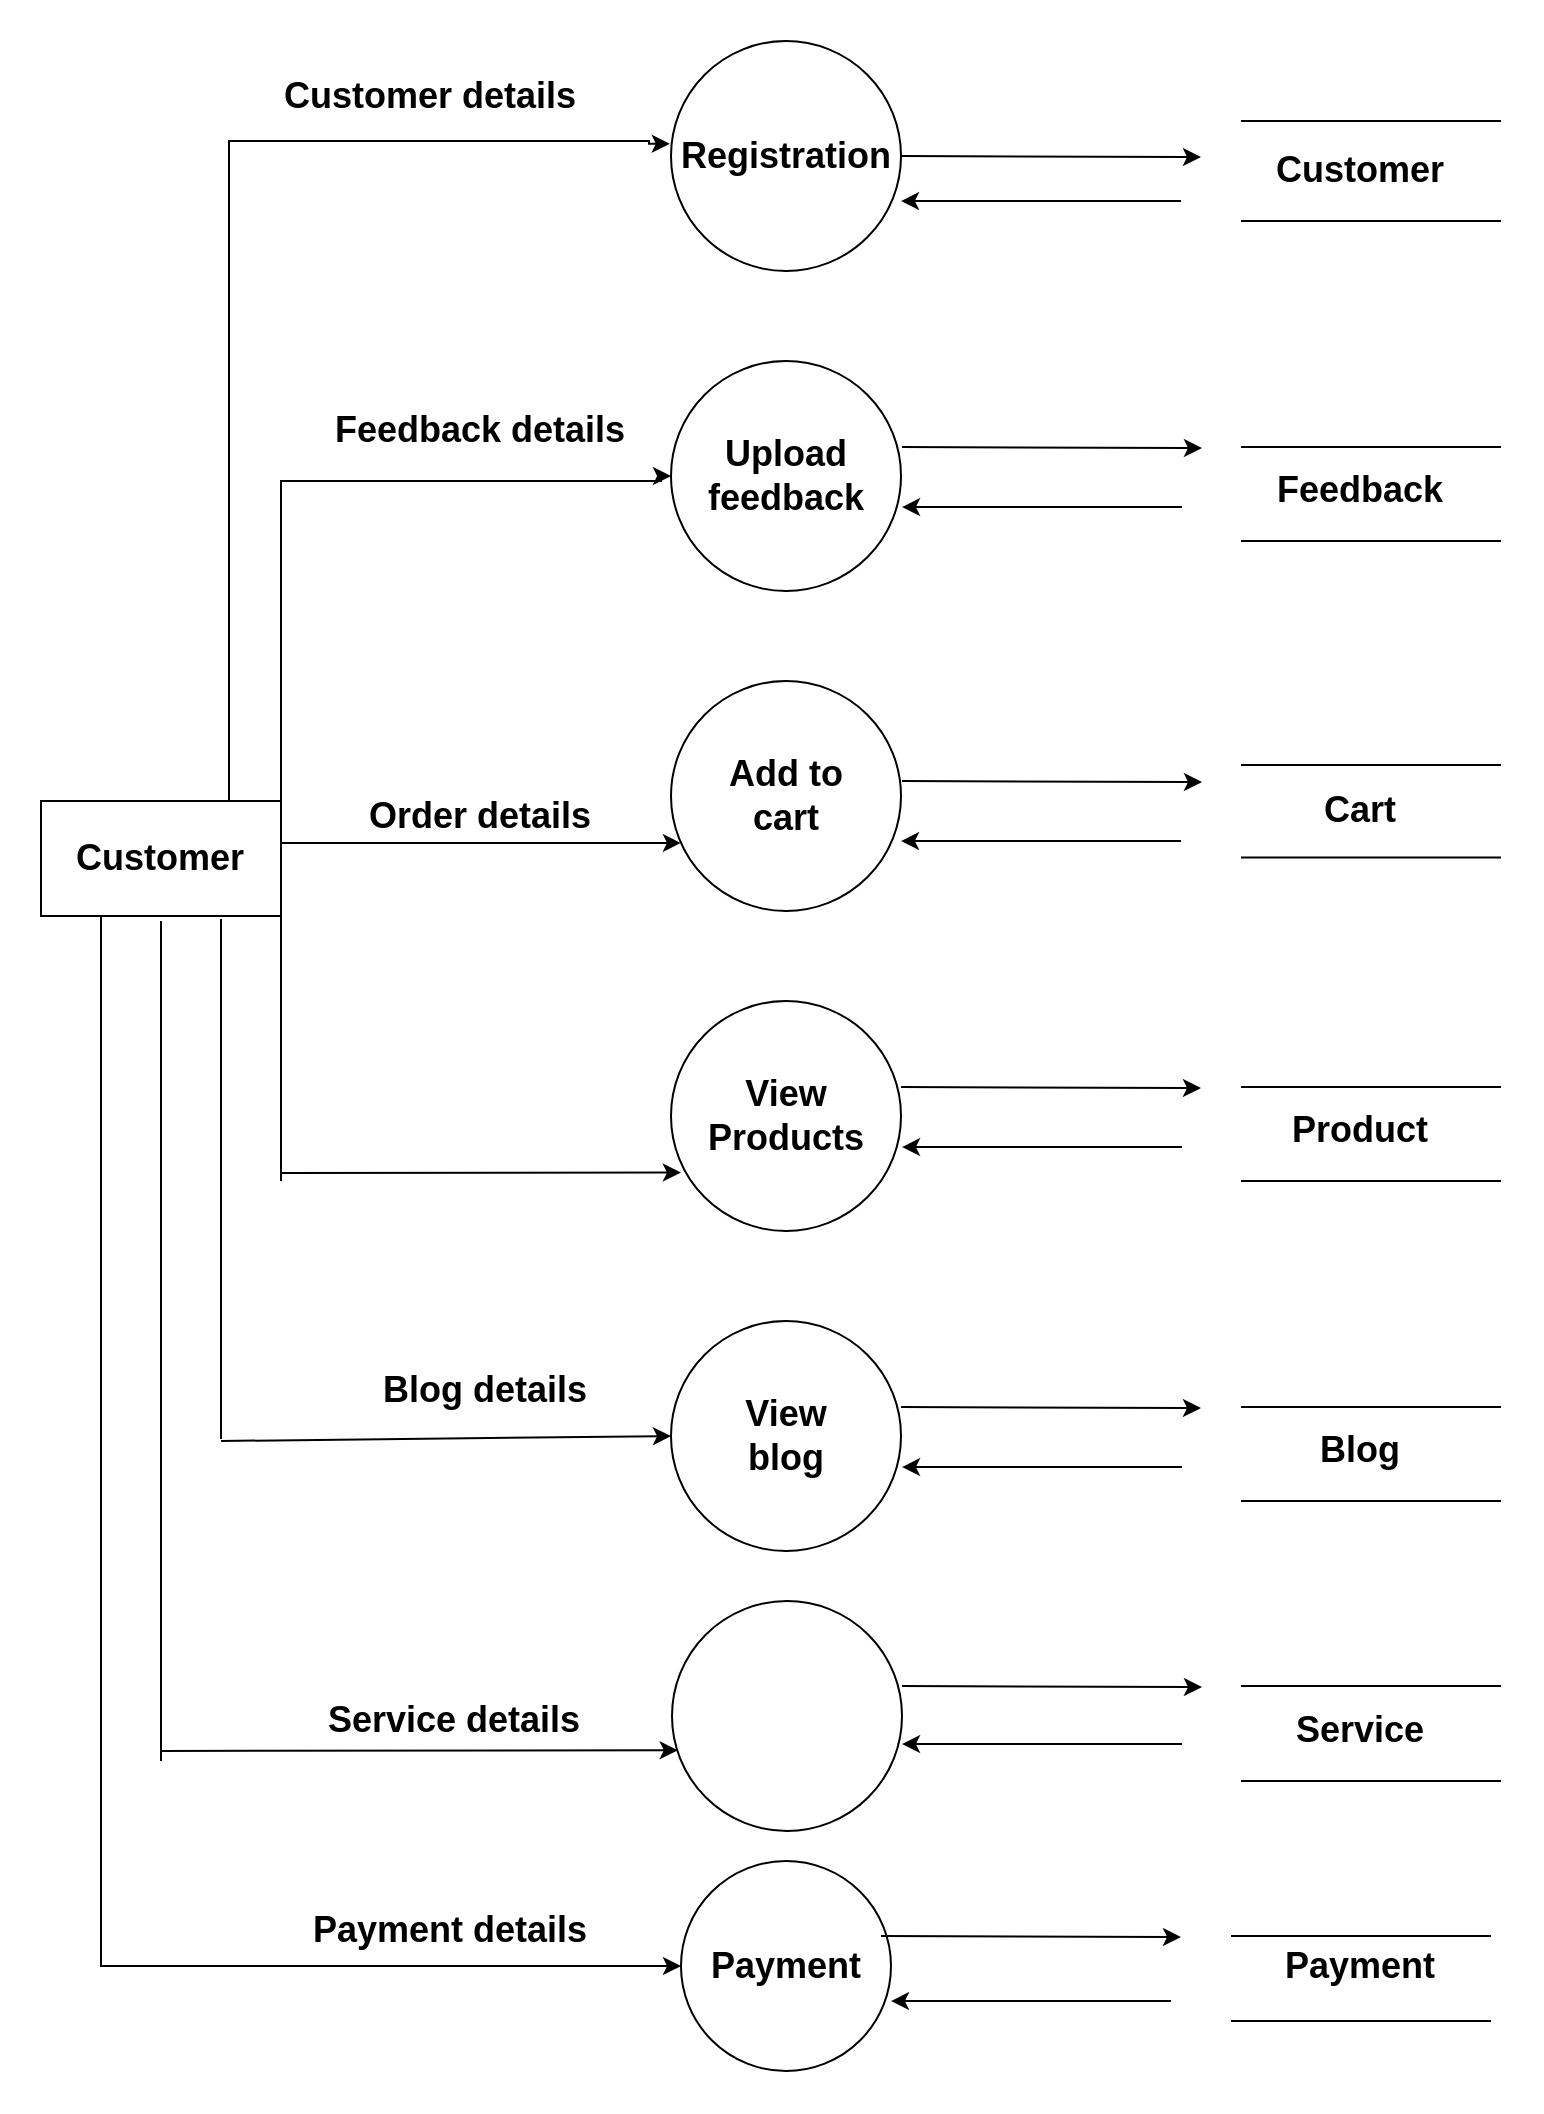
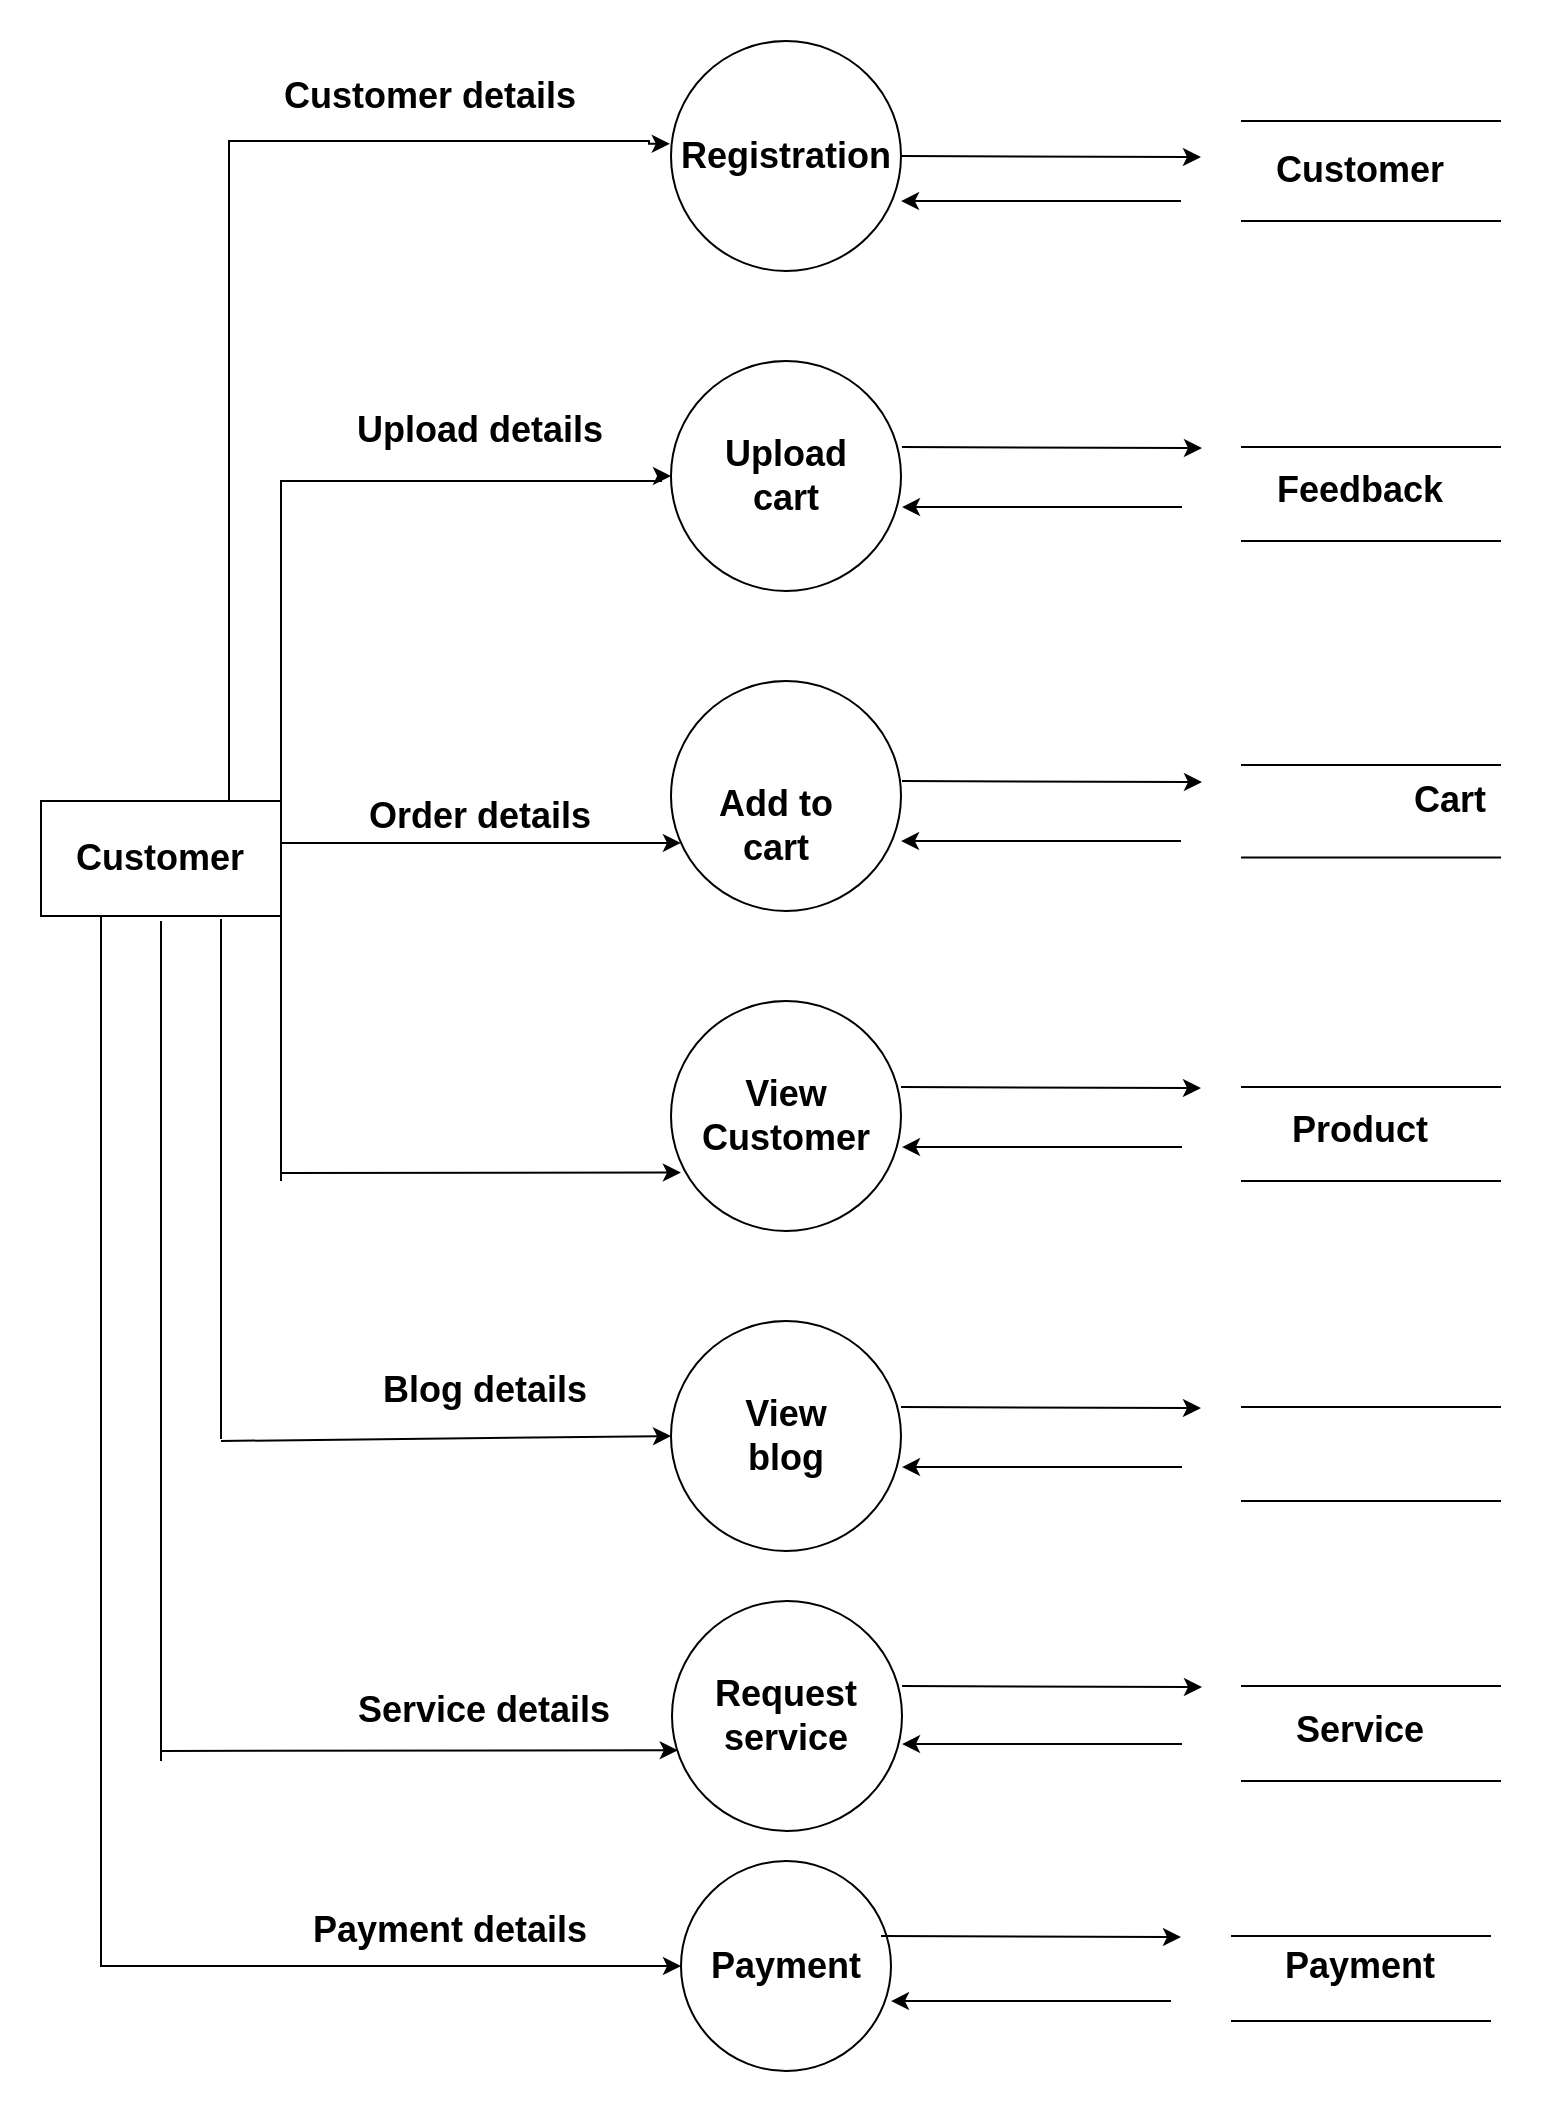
node "Feedback details": label "Feedback details" -> "Upload details"
node "Upload feedback": label "Upload feedback" -> "Upload cart"
node "Add to cart": moved (787, 797) -> (777, 827)
node "Cart": moved (1361, 811) -> (1451, 801)
node "View Products": label "View Products" -> "View Customer"
node "Blog": removed
node "Request service": added
node "Service details": moved (454, 1721) -> (484, 1711)
